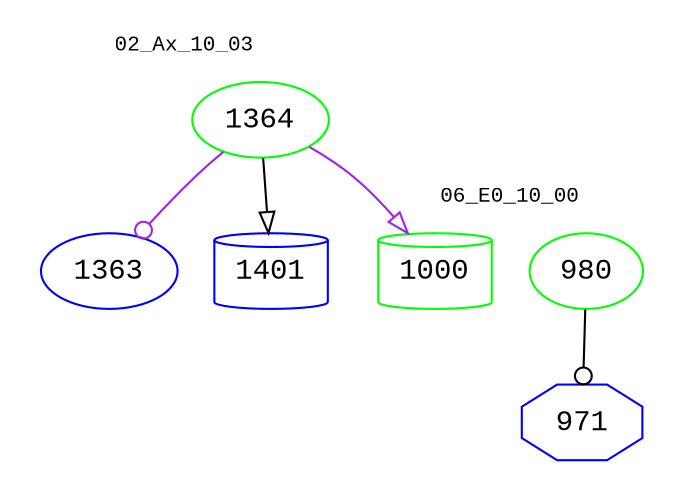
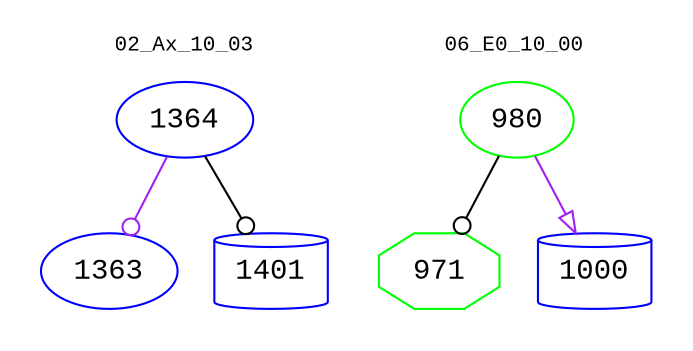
node "1364": color green -> blue
edge "1364" -> "1401": arrowhead onormal -> odot
edge "1364" -> "1000": now "980" -> "1000"
node "1000": color green -> blue
node "971": color blue -> green
